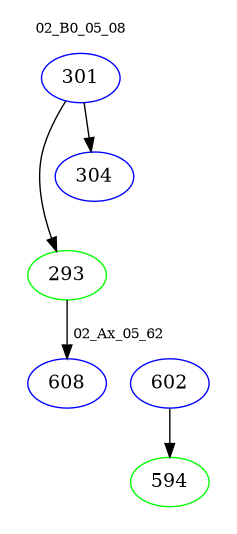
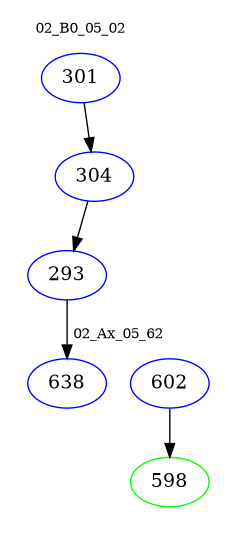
cluster "02_B0_05_08": label "02_B0_05_08" -> "02_B0_05_02"
edge "301" -> "293": now "304" -> "293"
node "293": color green -> blue
node "608": label "608" -> "638"
node "594": label "594" -> "598"
